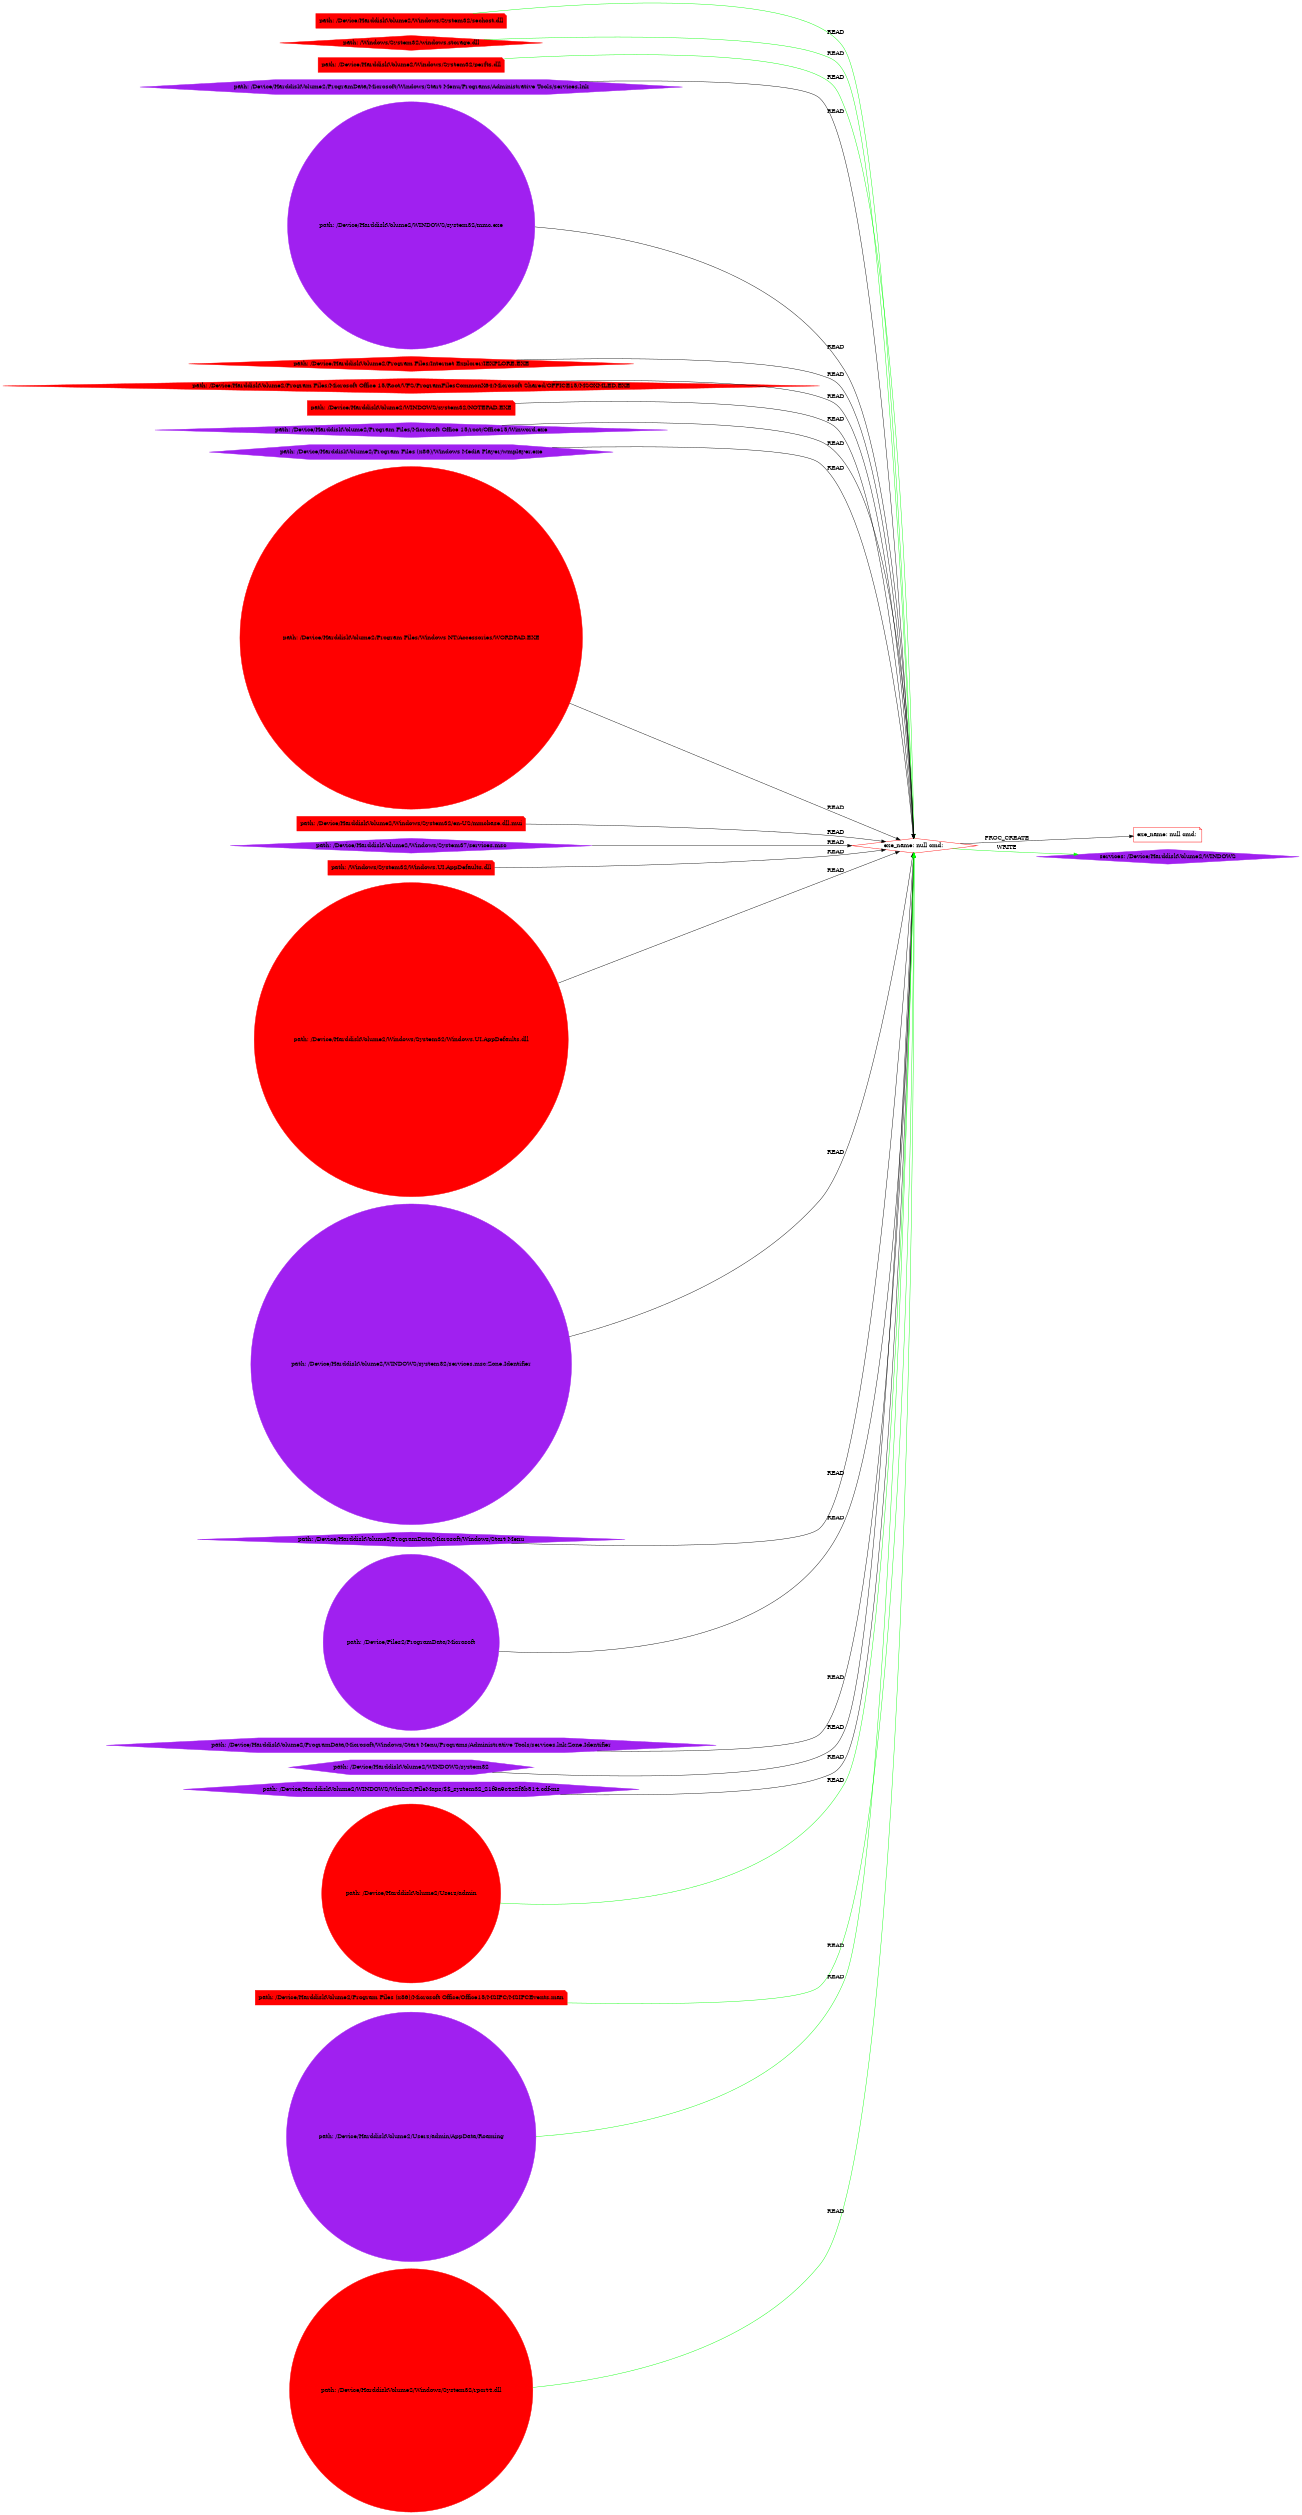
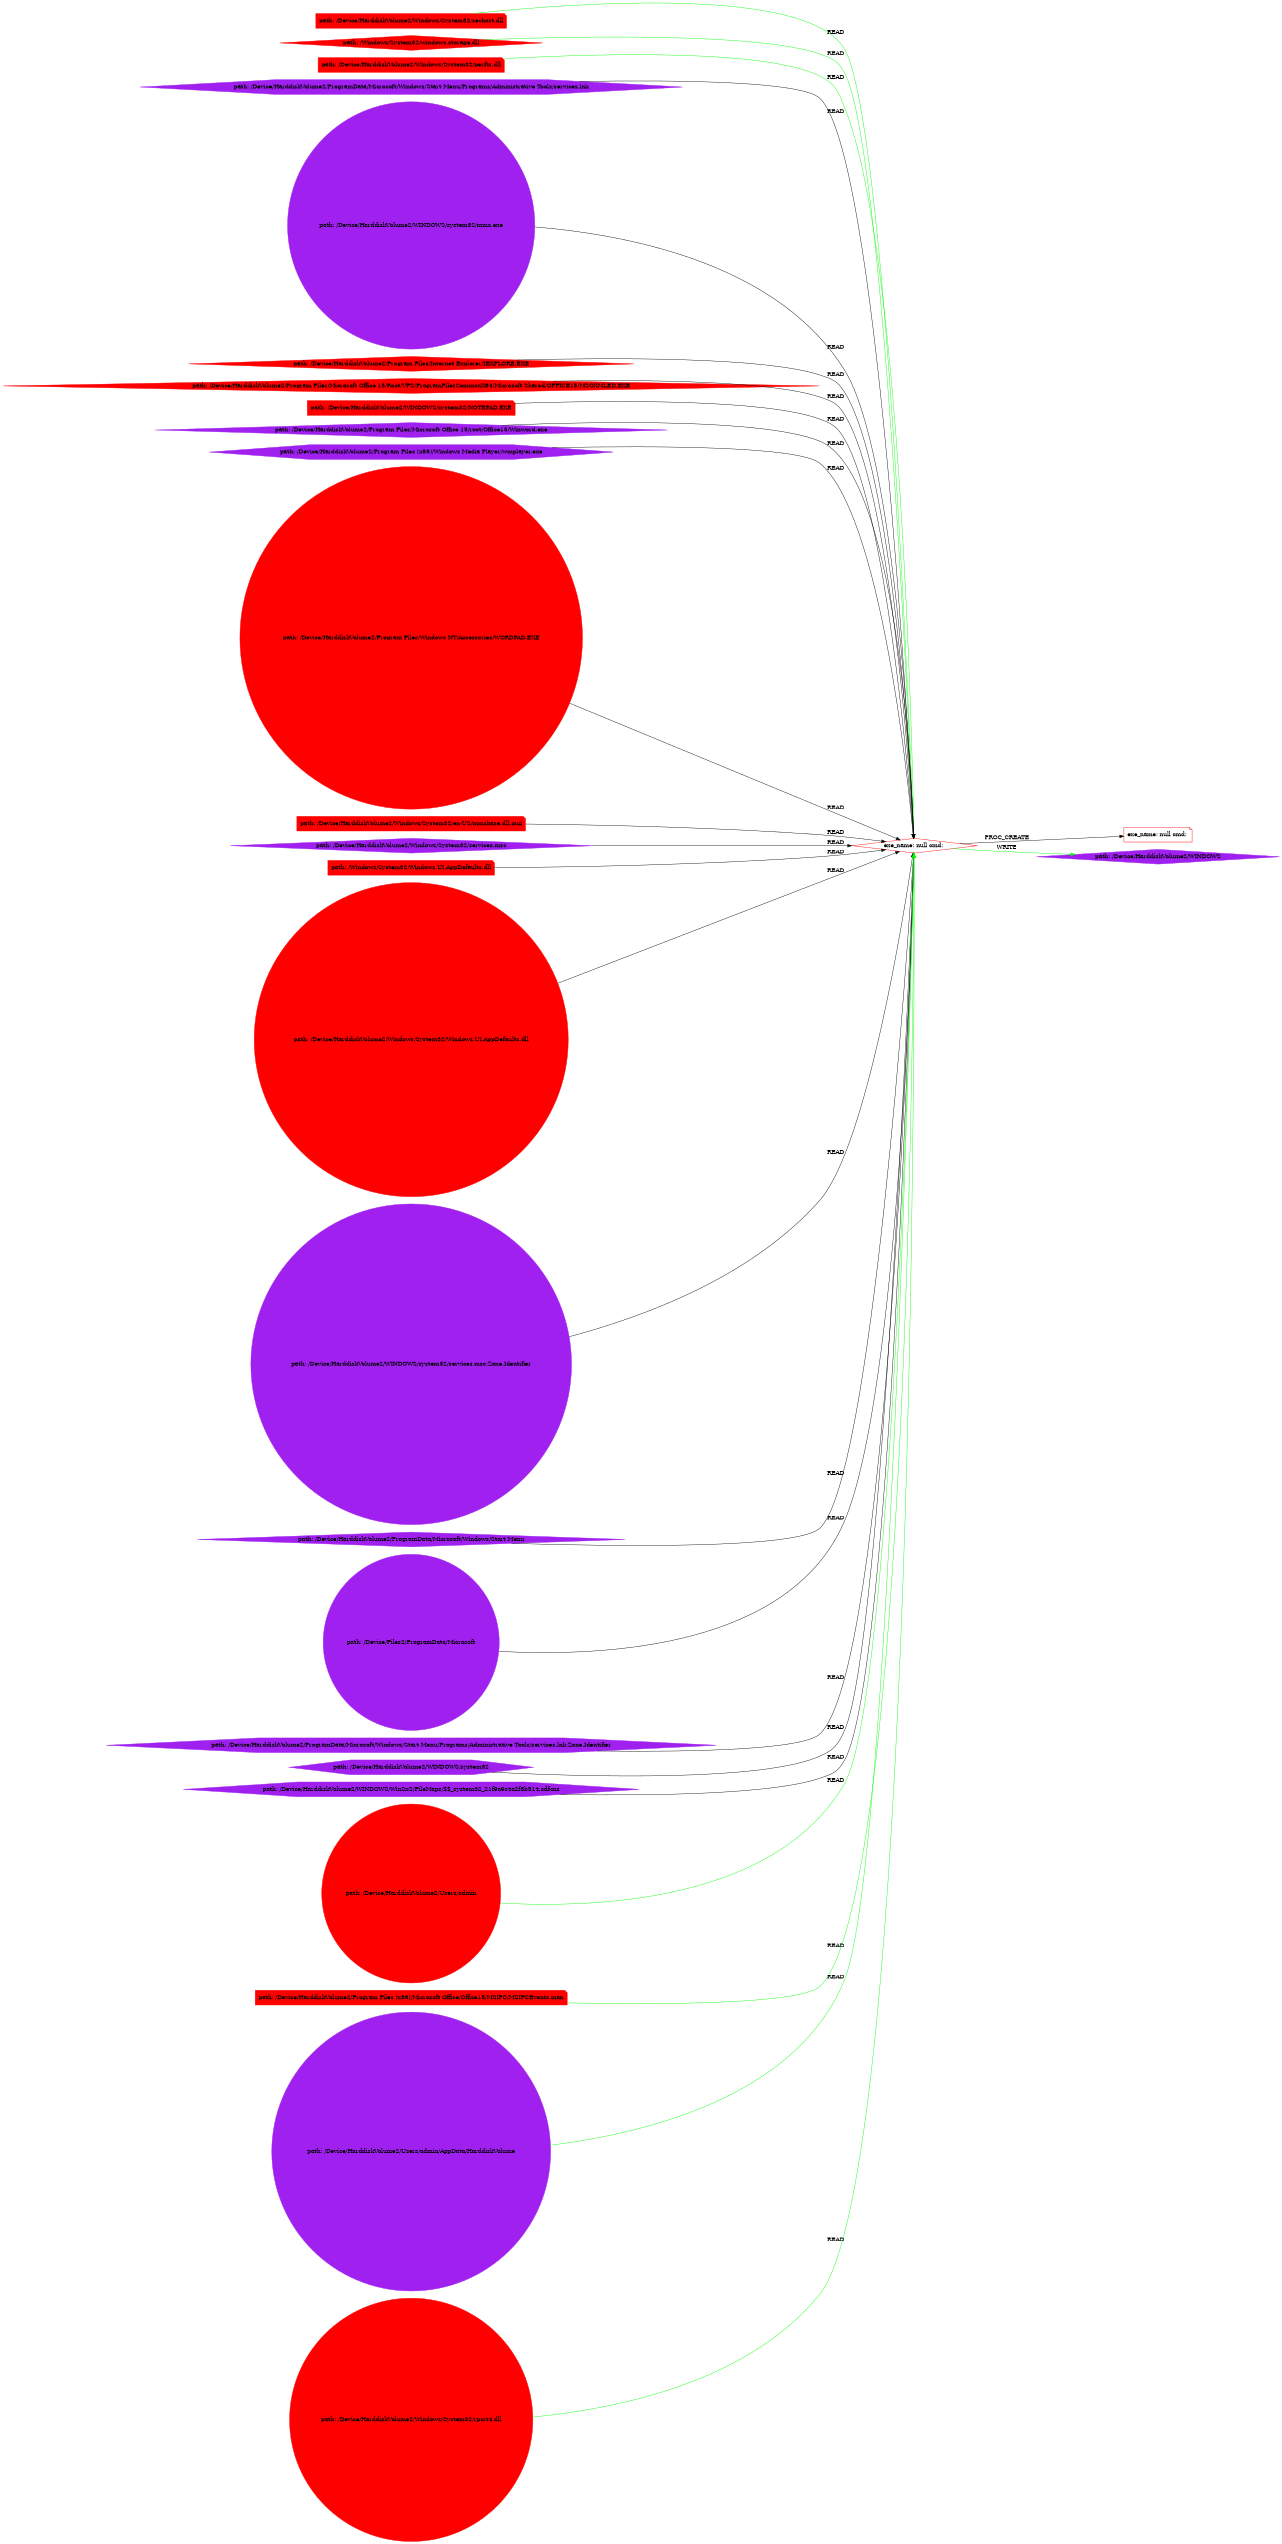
node "path: /Device/HarddiskVolume2/Windows/System37/services.msc": label "path: /Device/HarddiskVolume2/Windows/System37/services.msc" -> "path: /Device/HarddiskVolume2/Windows/System32/services.msc"
node "services: /Device/HarddiskVolume2/WINDOWS": label "services: /Device/HarddiskVolume2/WINDOWS" -> "path: /Device/HarddiskVolume2/WINDOWS"
node "path: /Device/HarddiskVolume2/Users/admin/AppData/Roaming": label "path: /Device/HarddiskVolume2/Users/admin/AppData/Roaming" -> "path: /Device/HarddiskVolume2/Users/admin/AppData/HarddiskVolume"
